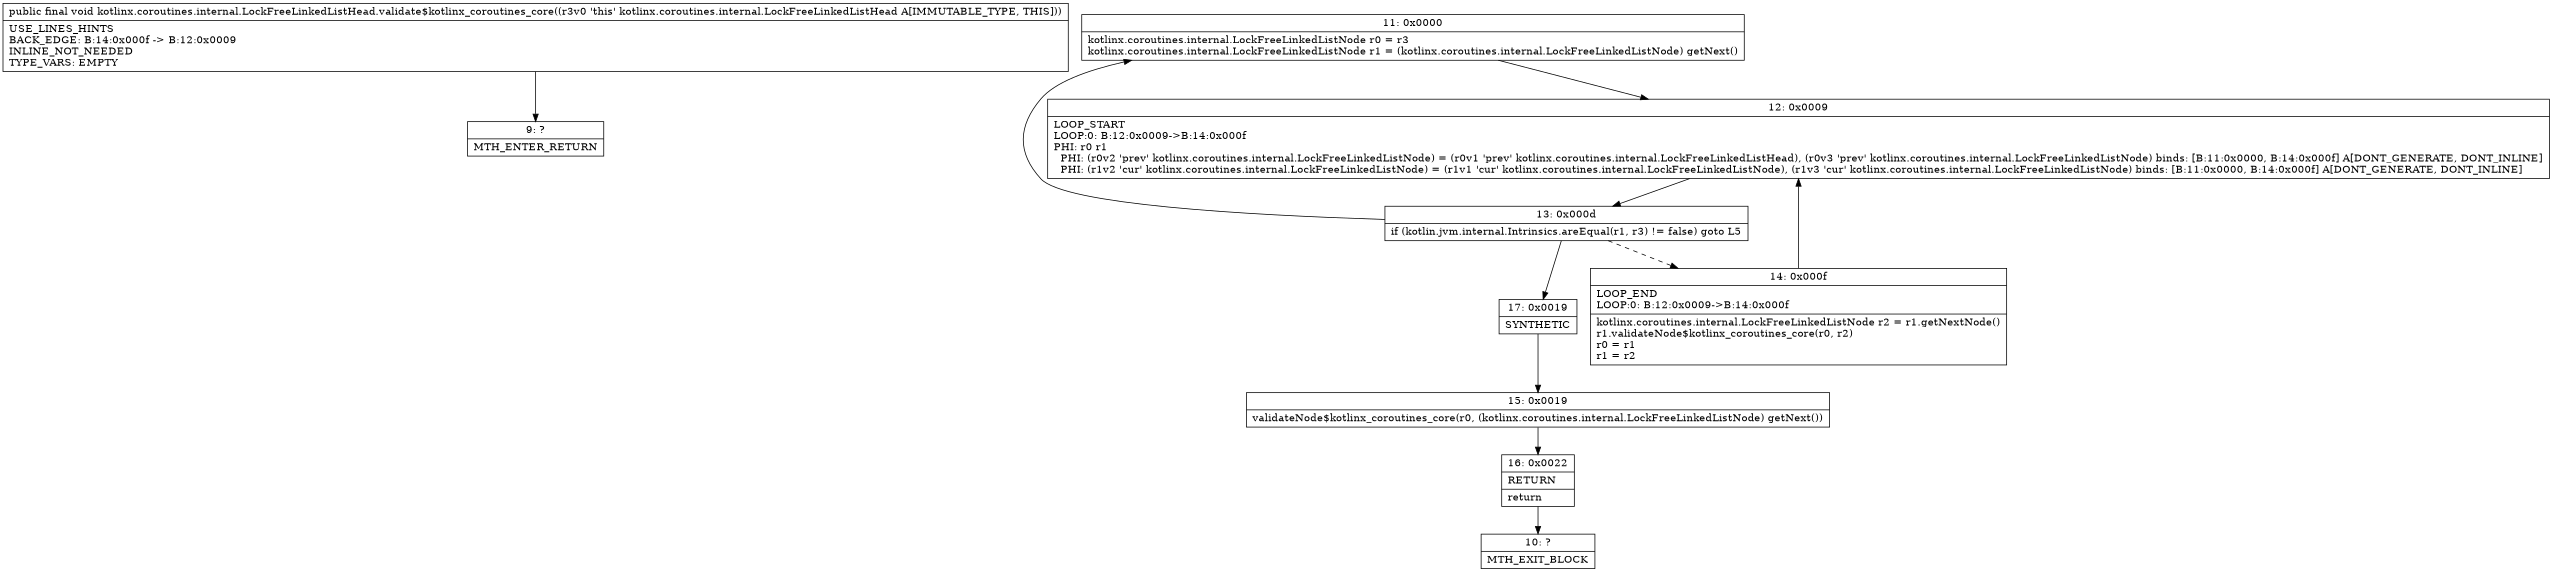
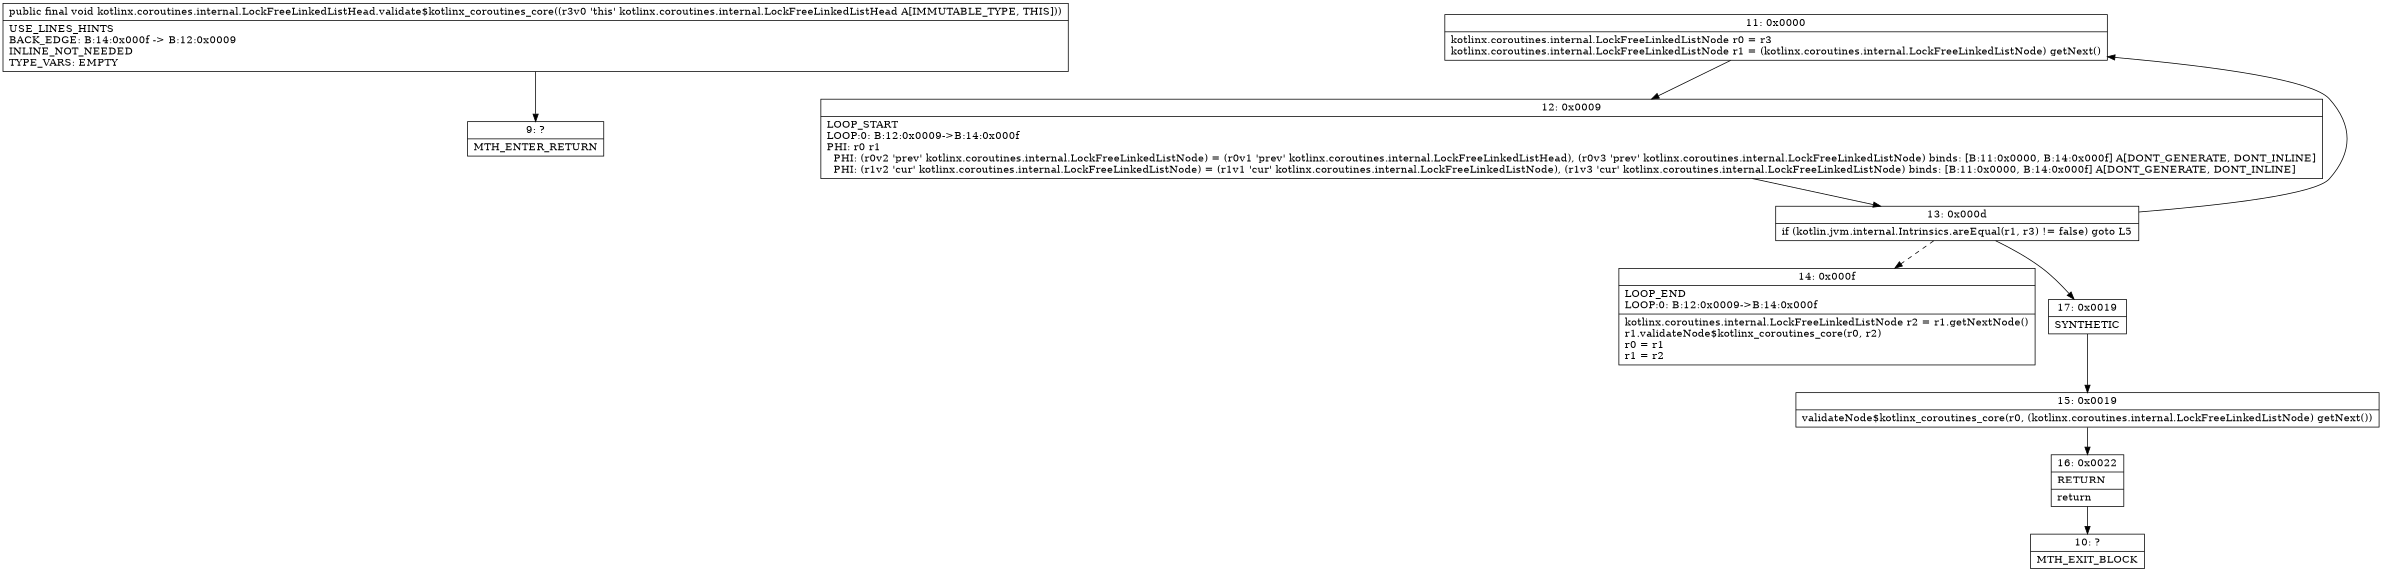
edge "14: 0x000f" -> "12: 0x0009": removed
